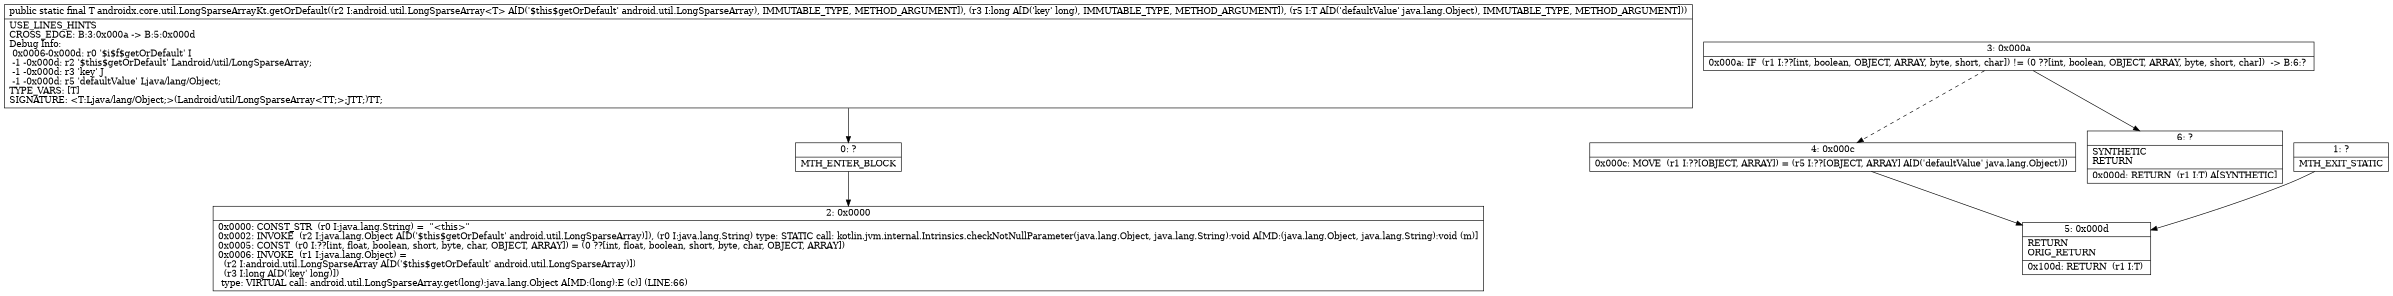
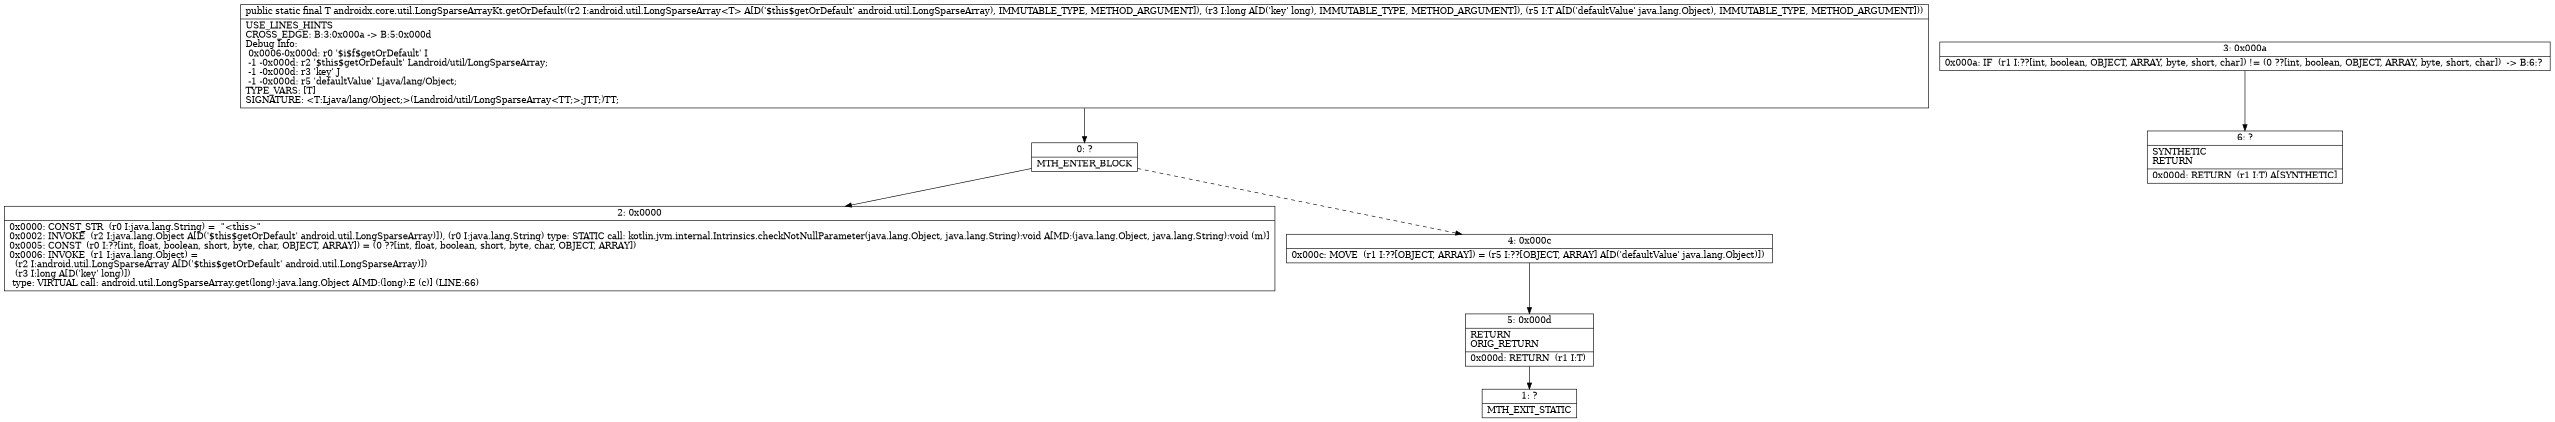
edge "3: 0x000a" -> "4: 0x000c": now "0: ?" -> "4: 0x000c"
edge "1: ?" -> "5: 0x000d": reversed
node "5: 0x000d": text "0x100d: RETURN  (r1 I:T)" -> "0x000d: RETURN  (r1 I:T)"
